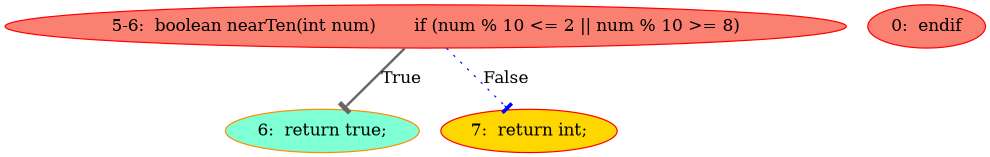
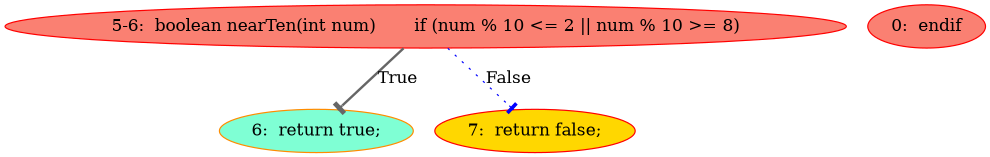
node "7:  return int;": label "7:  return int;" -> "7:  return false;"
